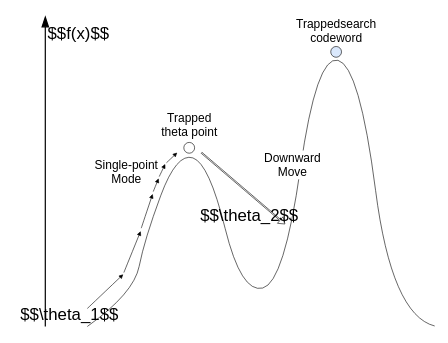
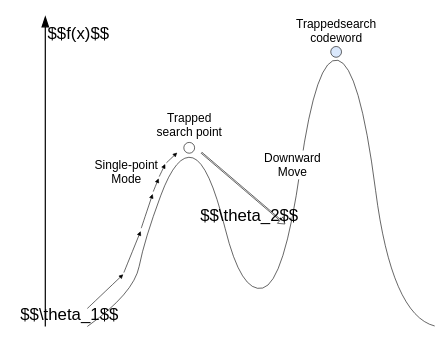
node "Trappedtheta point": label "Trappedtheta point" -> "Trappedsearch point"
